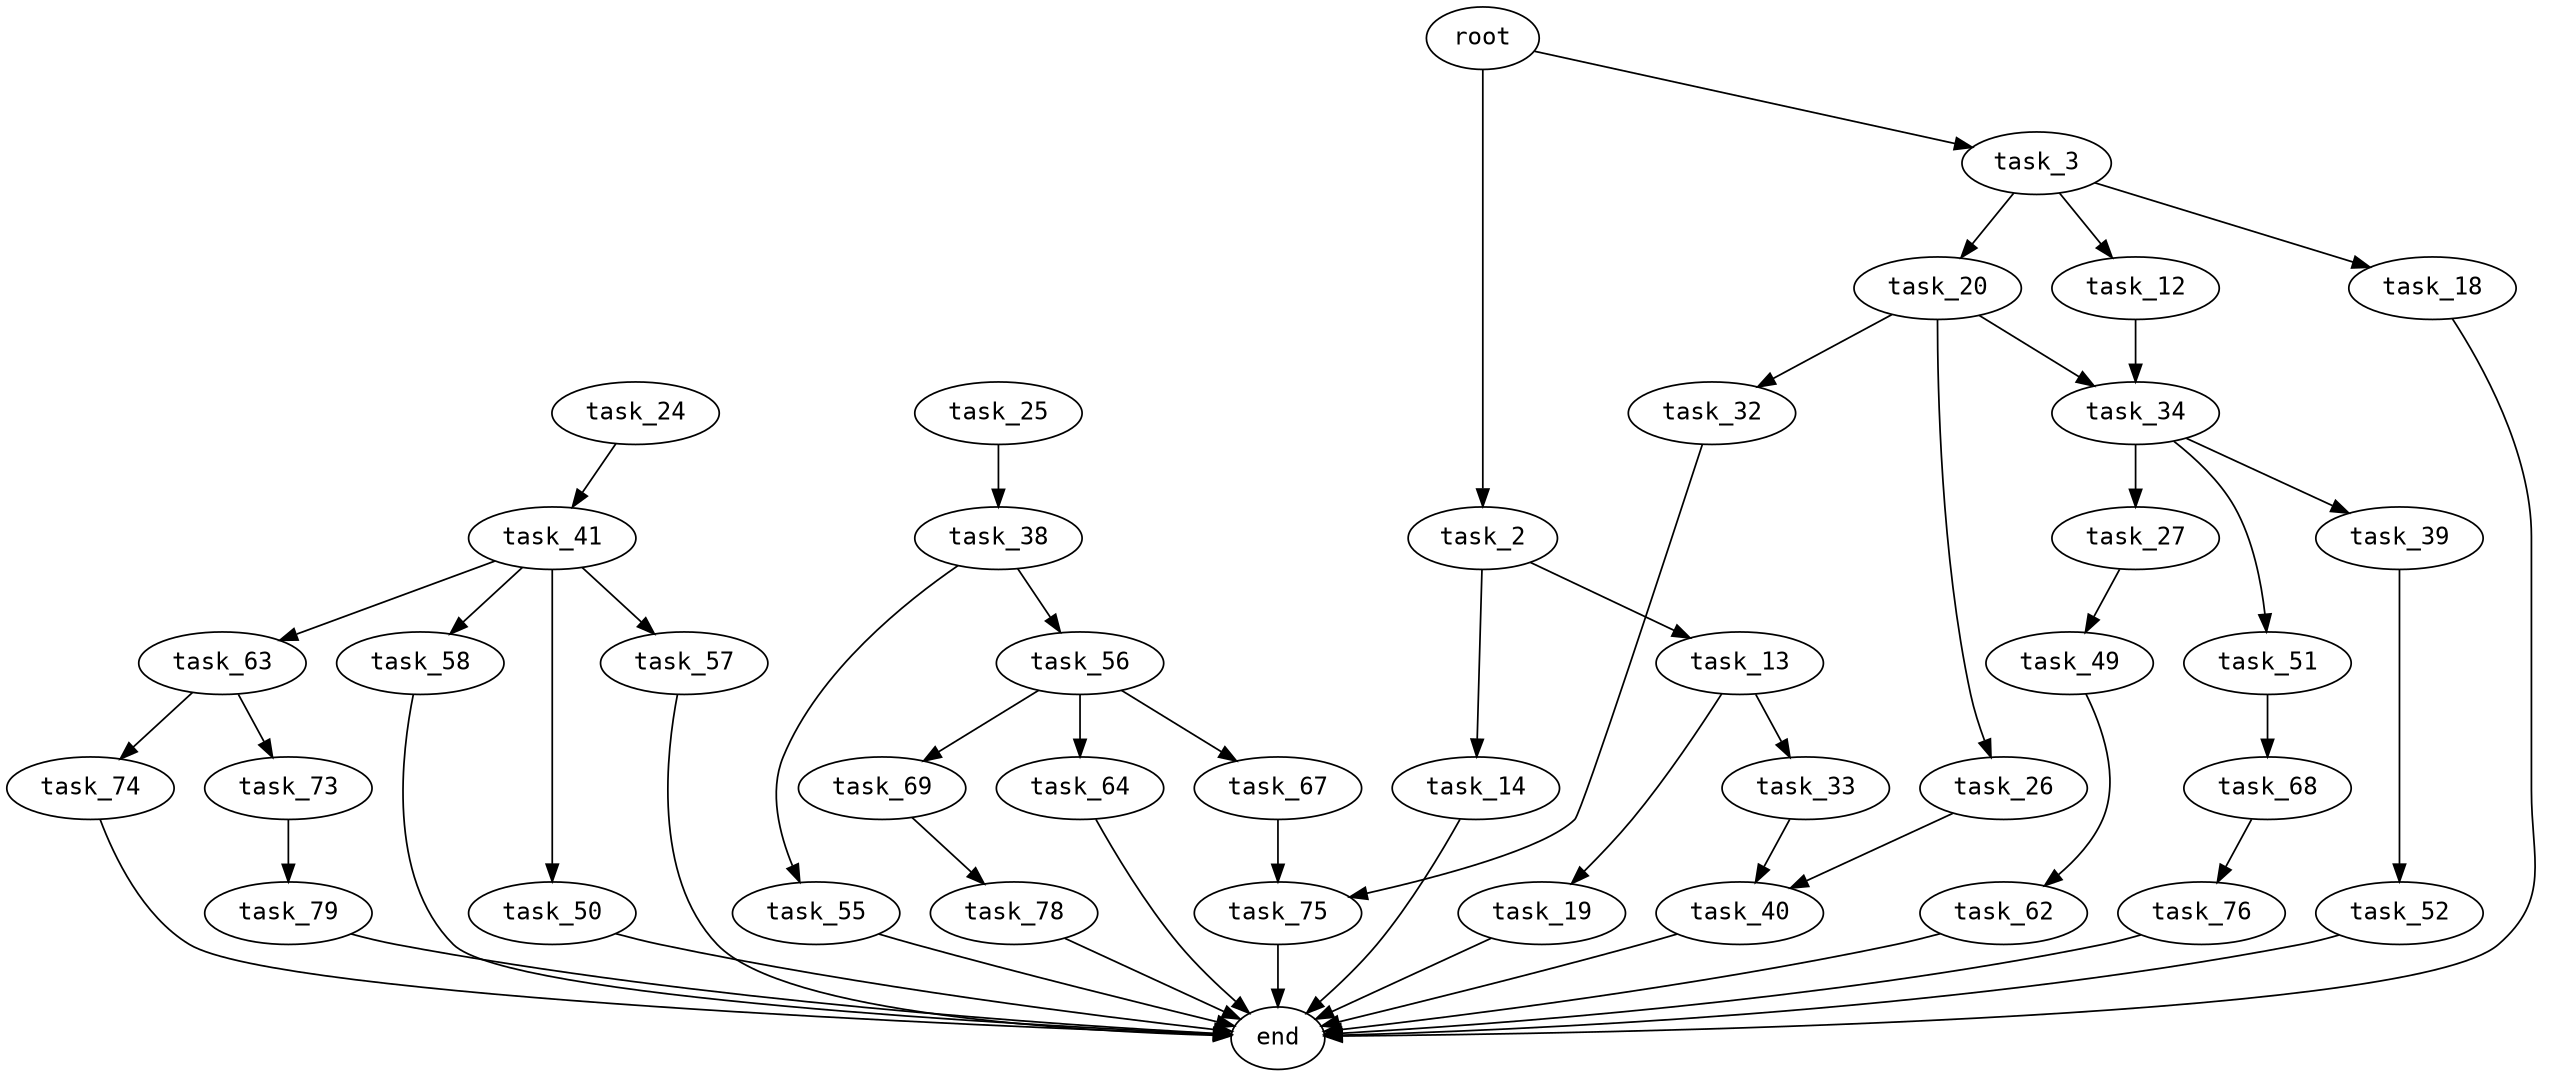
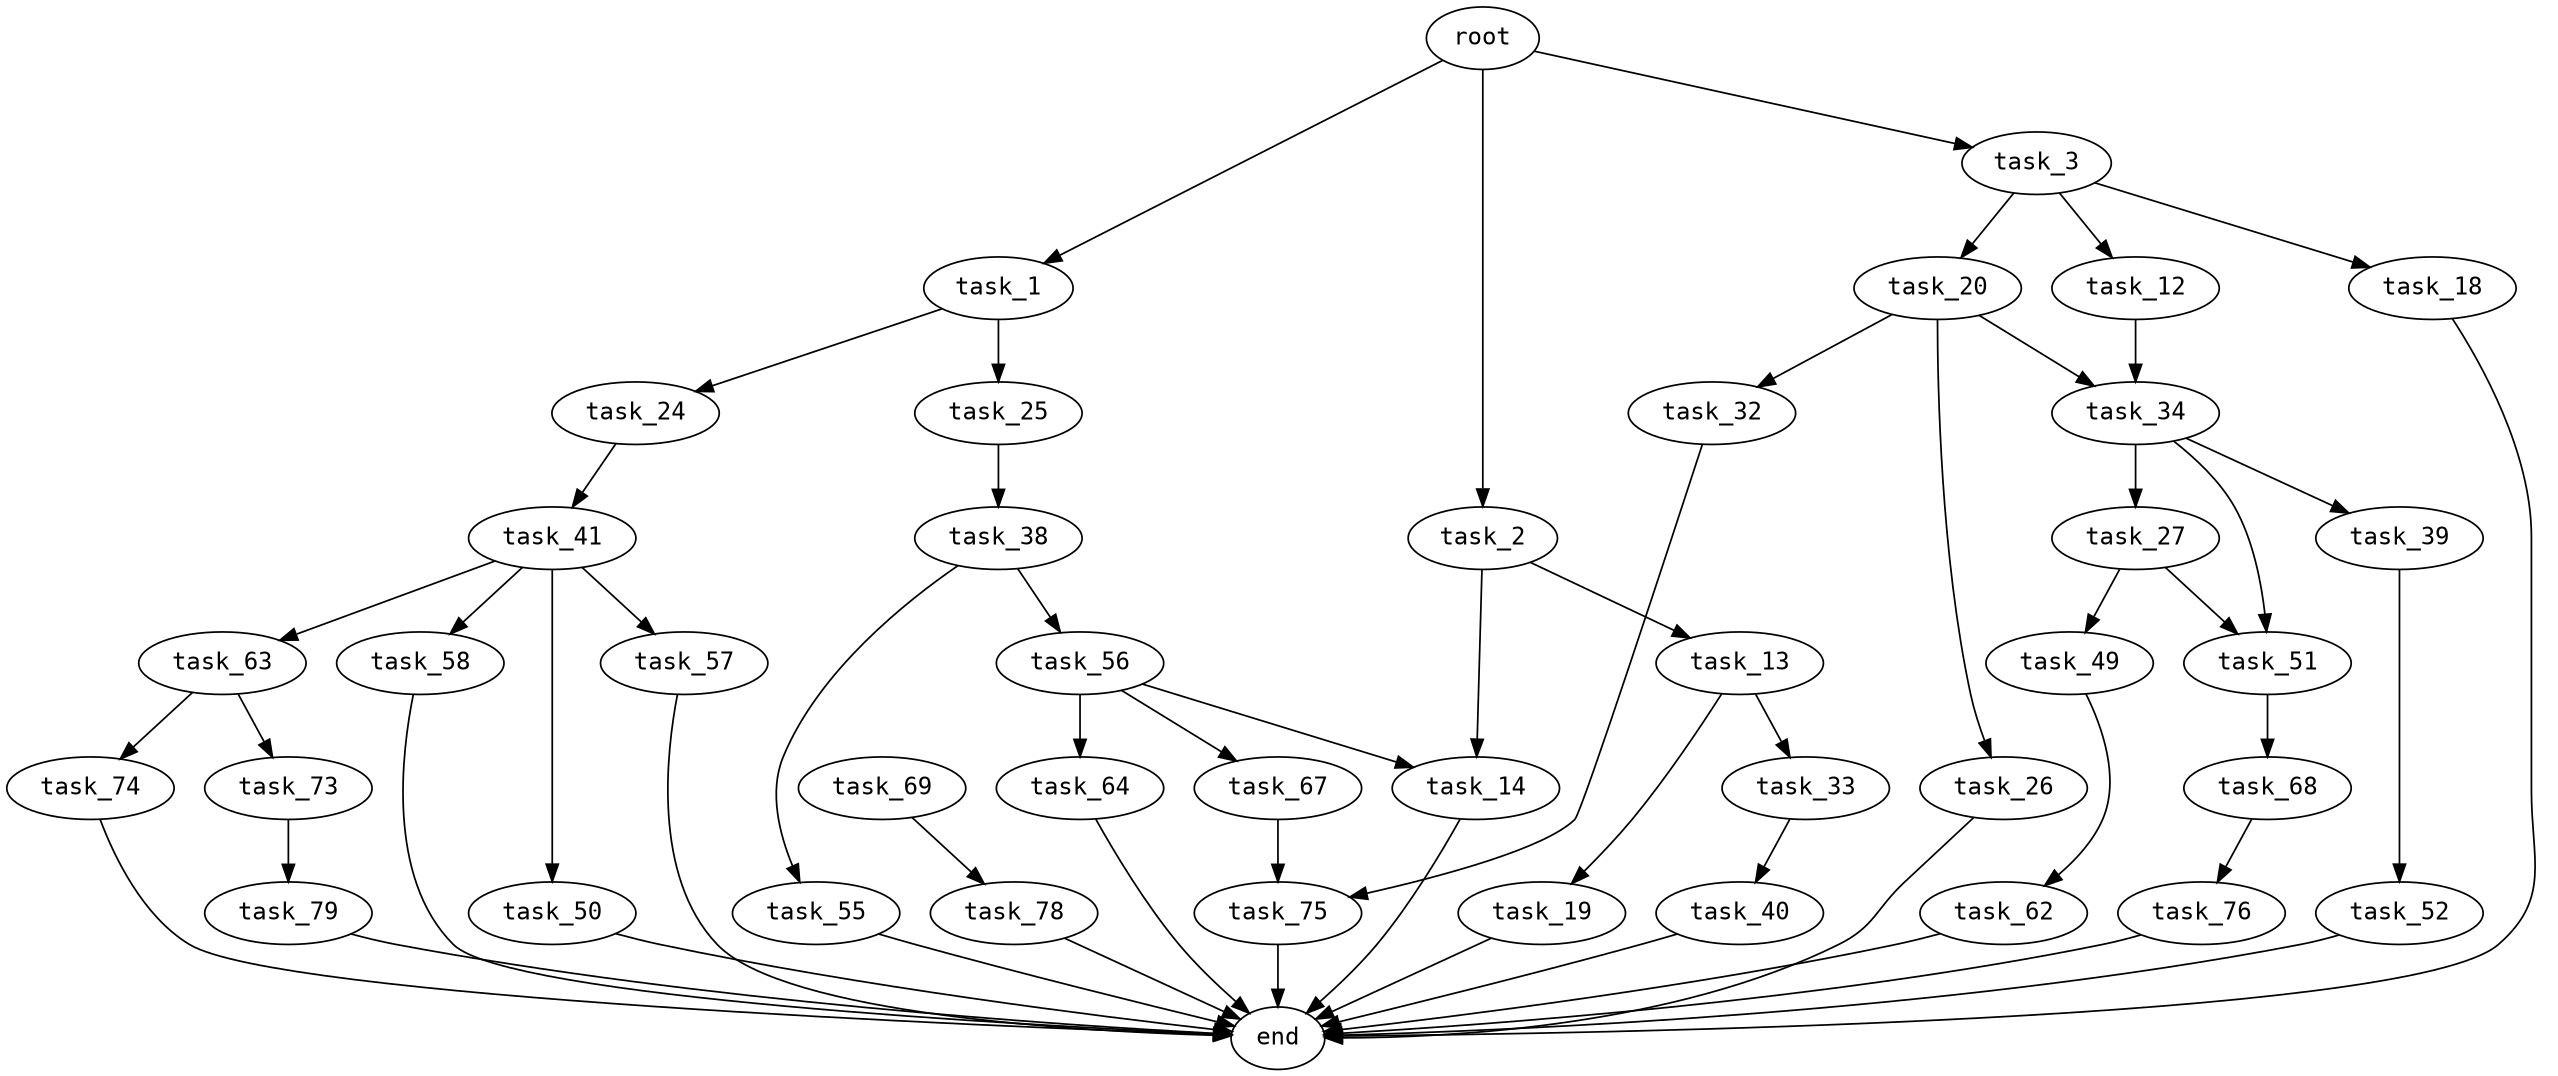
node "task_1": added
edge "task_27" -> "task_51": added
edge "task_56" -> "task_69": now "task_56" -> "task_14"
edge "task_26" -> "task_40": now "task_26" -> "end"
